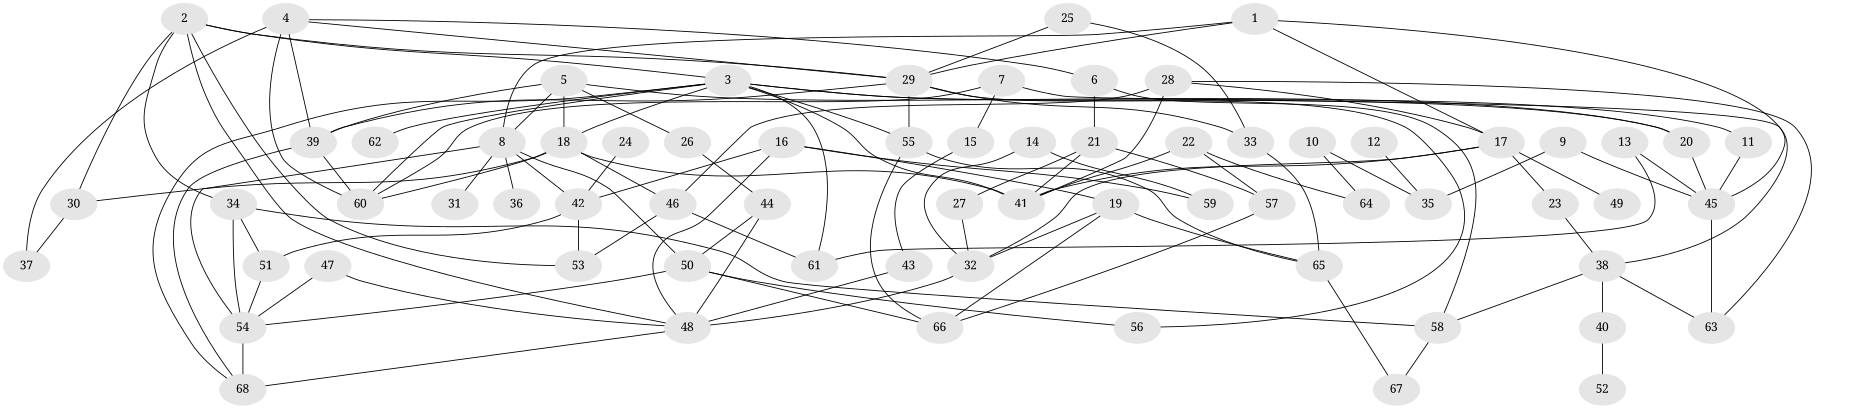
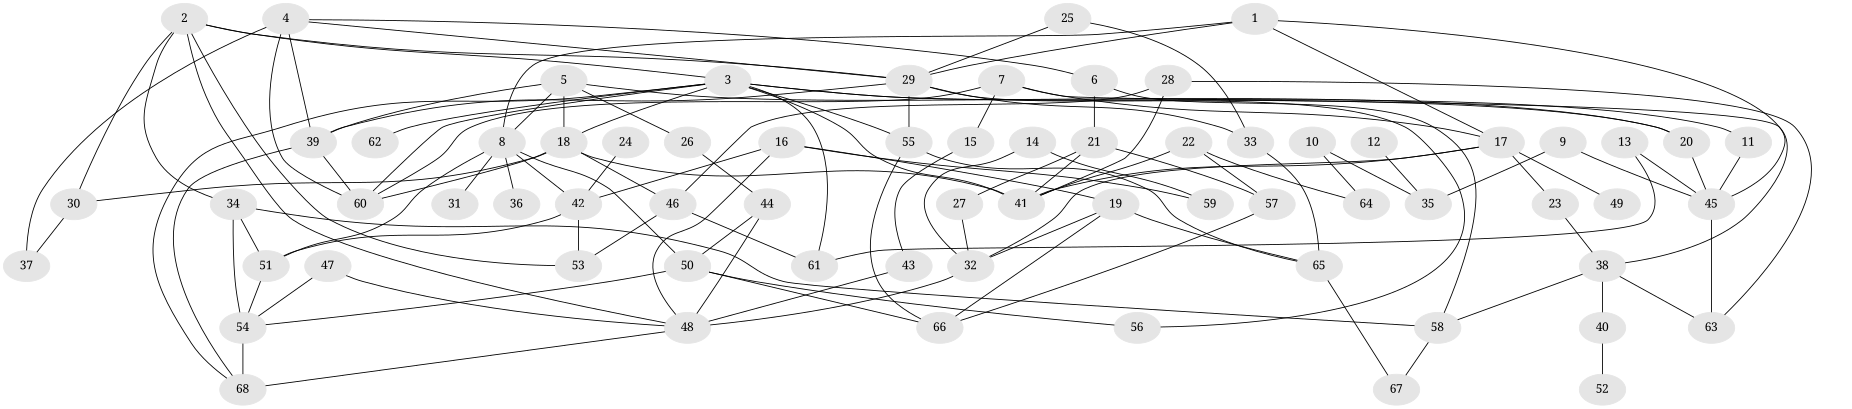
edge "28" -- "17": now "7" -- "17"
edge "8" -- "54": now "8" -- "51"
